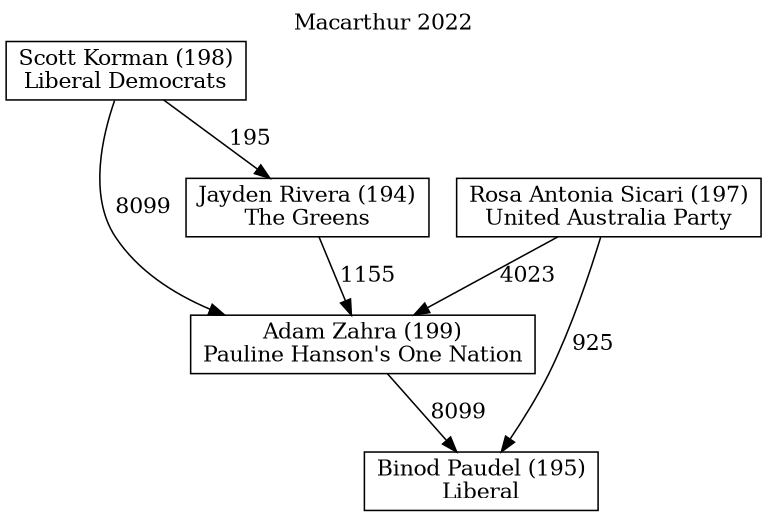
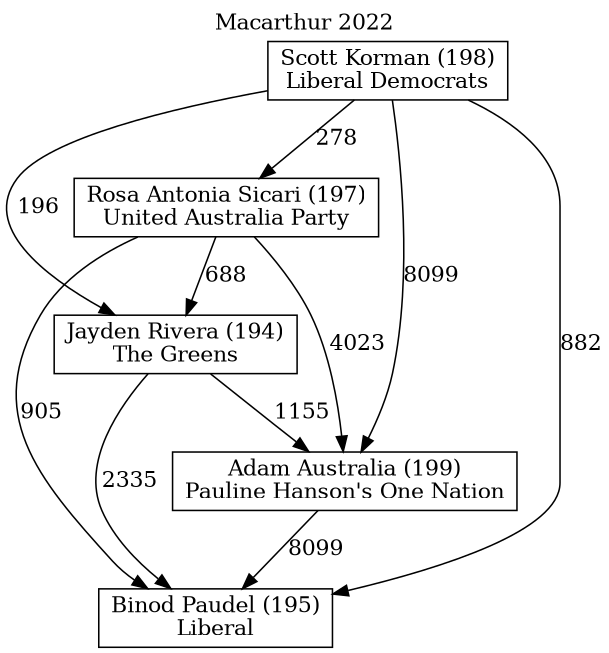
edge "Scott Korman (198) Liberal Democrats" -> "Rosa Antonia Sicari (197) United Australia Party": added, label "278"
edge "Scott Korman (198) Liberal Democrats" -> "Jayden Rivera (194) The Greens": label "195" -> "196"
edge "Rosa Antonia Sicari (197) United Australia Party" -> "Jayden Rivera (194) The Greens": added, label "688"
node "Adam Zahra (199) Pauline Hanson's One Nation": label "Adam Zahra (199) Pauline Hanson's One Nation" -> "Adam Australia (199) Pauline Hanson's One Nation"
edge "Rosa Antonia Sicari (197) United Australia Party" -> "Binod Paudel (195) Liberal": label "925" -> "905"
edge "Scott Korman (198) Liberal Democrats" -> "Binod Paudel (195) Liberal": added, label "882"
edge "Jayden Rivera (194) The Greens" -> "Binod Paudel (195) Liberal": added, label "2335"
